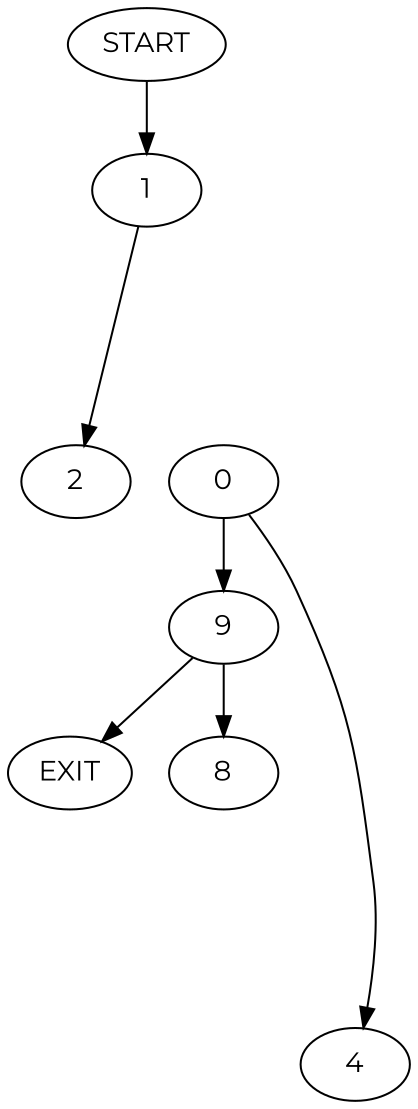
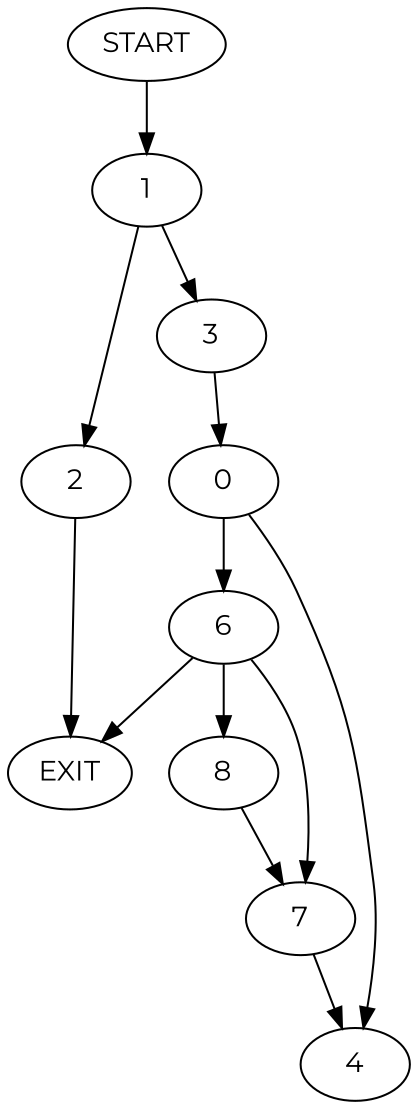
node "3": added
edge "2" -> "EXIT": added
node "9": label "9" -> "6"
node "7": added
